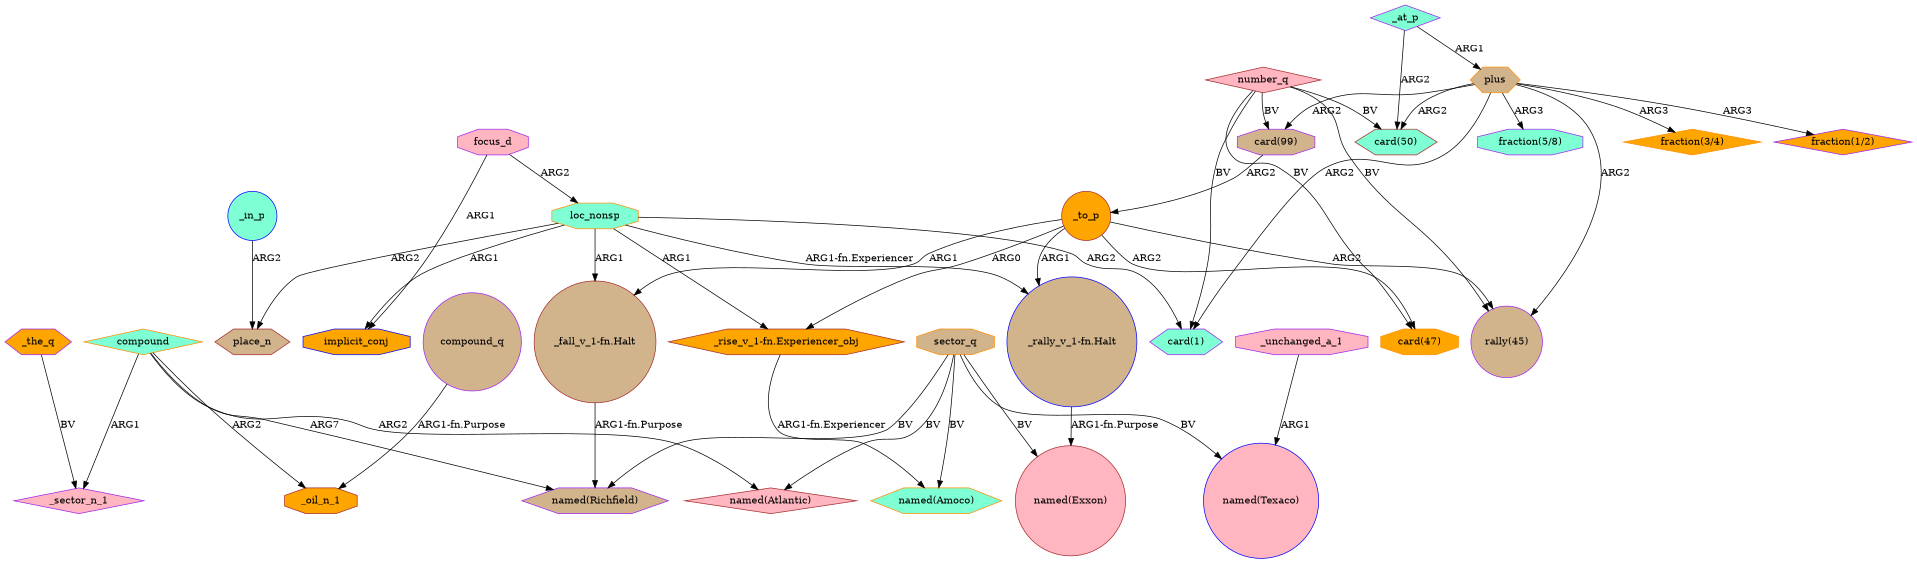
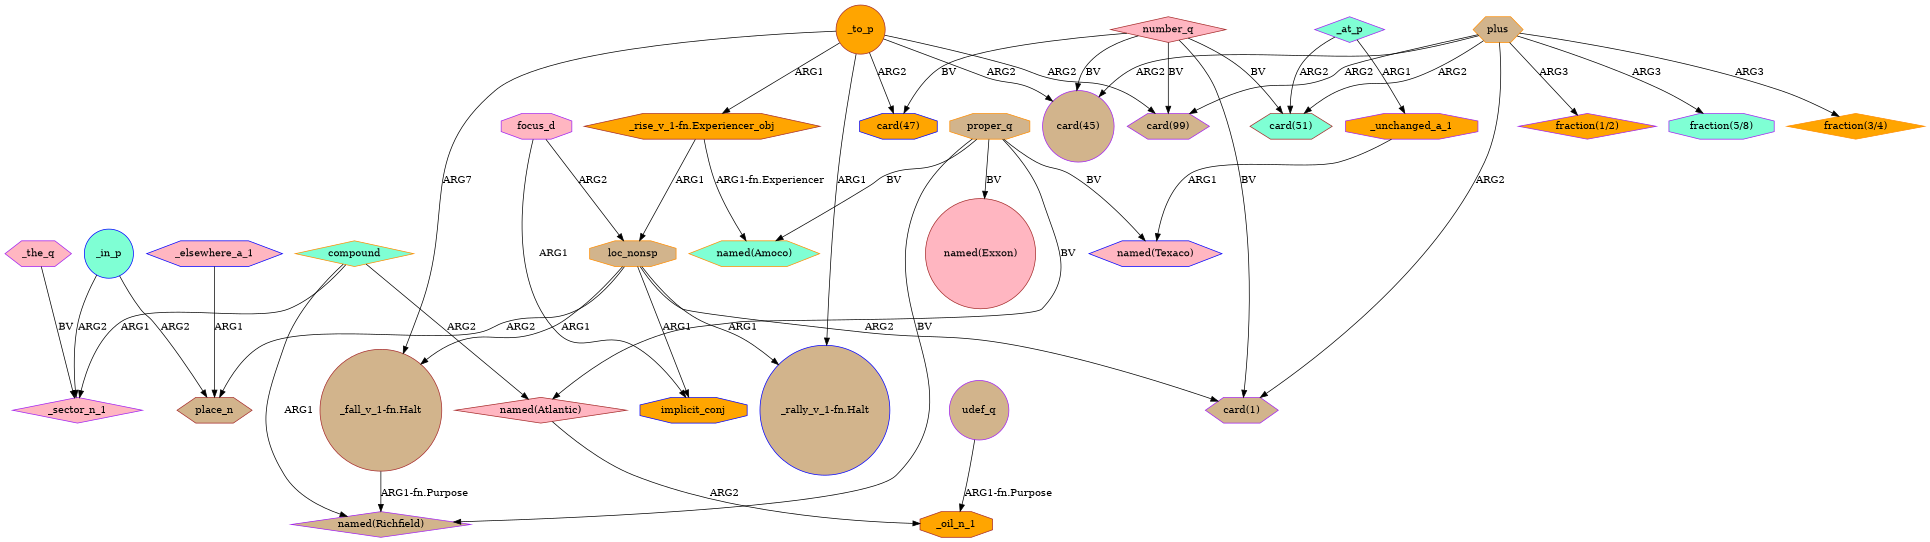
edge "_at_p" -> "plus": now "_at_p" -> "_unchanged_a_1"
node "card(99)": shape octagon -> hexagon
node "card(50)": label "card(50)" -> "card(51)"
edge "card(99)" -> "_to_p": reversed
node "loc_nonsp": fillcolor aquamarine -> tan
node "_elsewhere_a_1": added
edge "loc_nonsp" -> "_rally_v_1-fn.Halt": label "ARG1-fn.Experiencer" -> "ARG1"
edge "_to_p" -> "_fall_v_1-fn.Halt": label "ARG1" -> "ARG7"
edge "_to_p" -> "_rise_v_1-fn.Experiencer_obj": label "ARG0" -> "ARG1"
edge "loc_nonsp" -> "_rise_v_1-fn.Experiencer_obj": reversed
edge "_in_p" -> "_sector_n_1": added, label "ARG2"
node "_the_q": fillcolor orange -> lightpink
node "compound_q": label "compound_q" -> "udef_q"
node "sector_q": label "sector_q" -> "proper_q"
node "card(1)": fillcolor aquamarine -> tan
node "_unchanged_a_1": fillcolor lightpink -> orange
node "card(47)": color darkorange -> blue
node "rally(45)": label "rally(45)" -> "card(45)"
edge "compound" -> "_oil_n_1": now "named(Atlantic)" -> "_oil_n_1"
edge "_rally_v_1-fn.Halt" -> "named(Exxon)": removed, label "ARG1-fn.Purpose"
edge "compound" -> "named(Richfield)": label "ARG7" -> "ARG1"
node "named(Richfield)": shape hexagon -> diamond
node "named(Texaco)": shape circle -> hexagon
